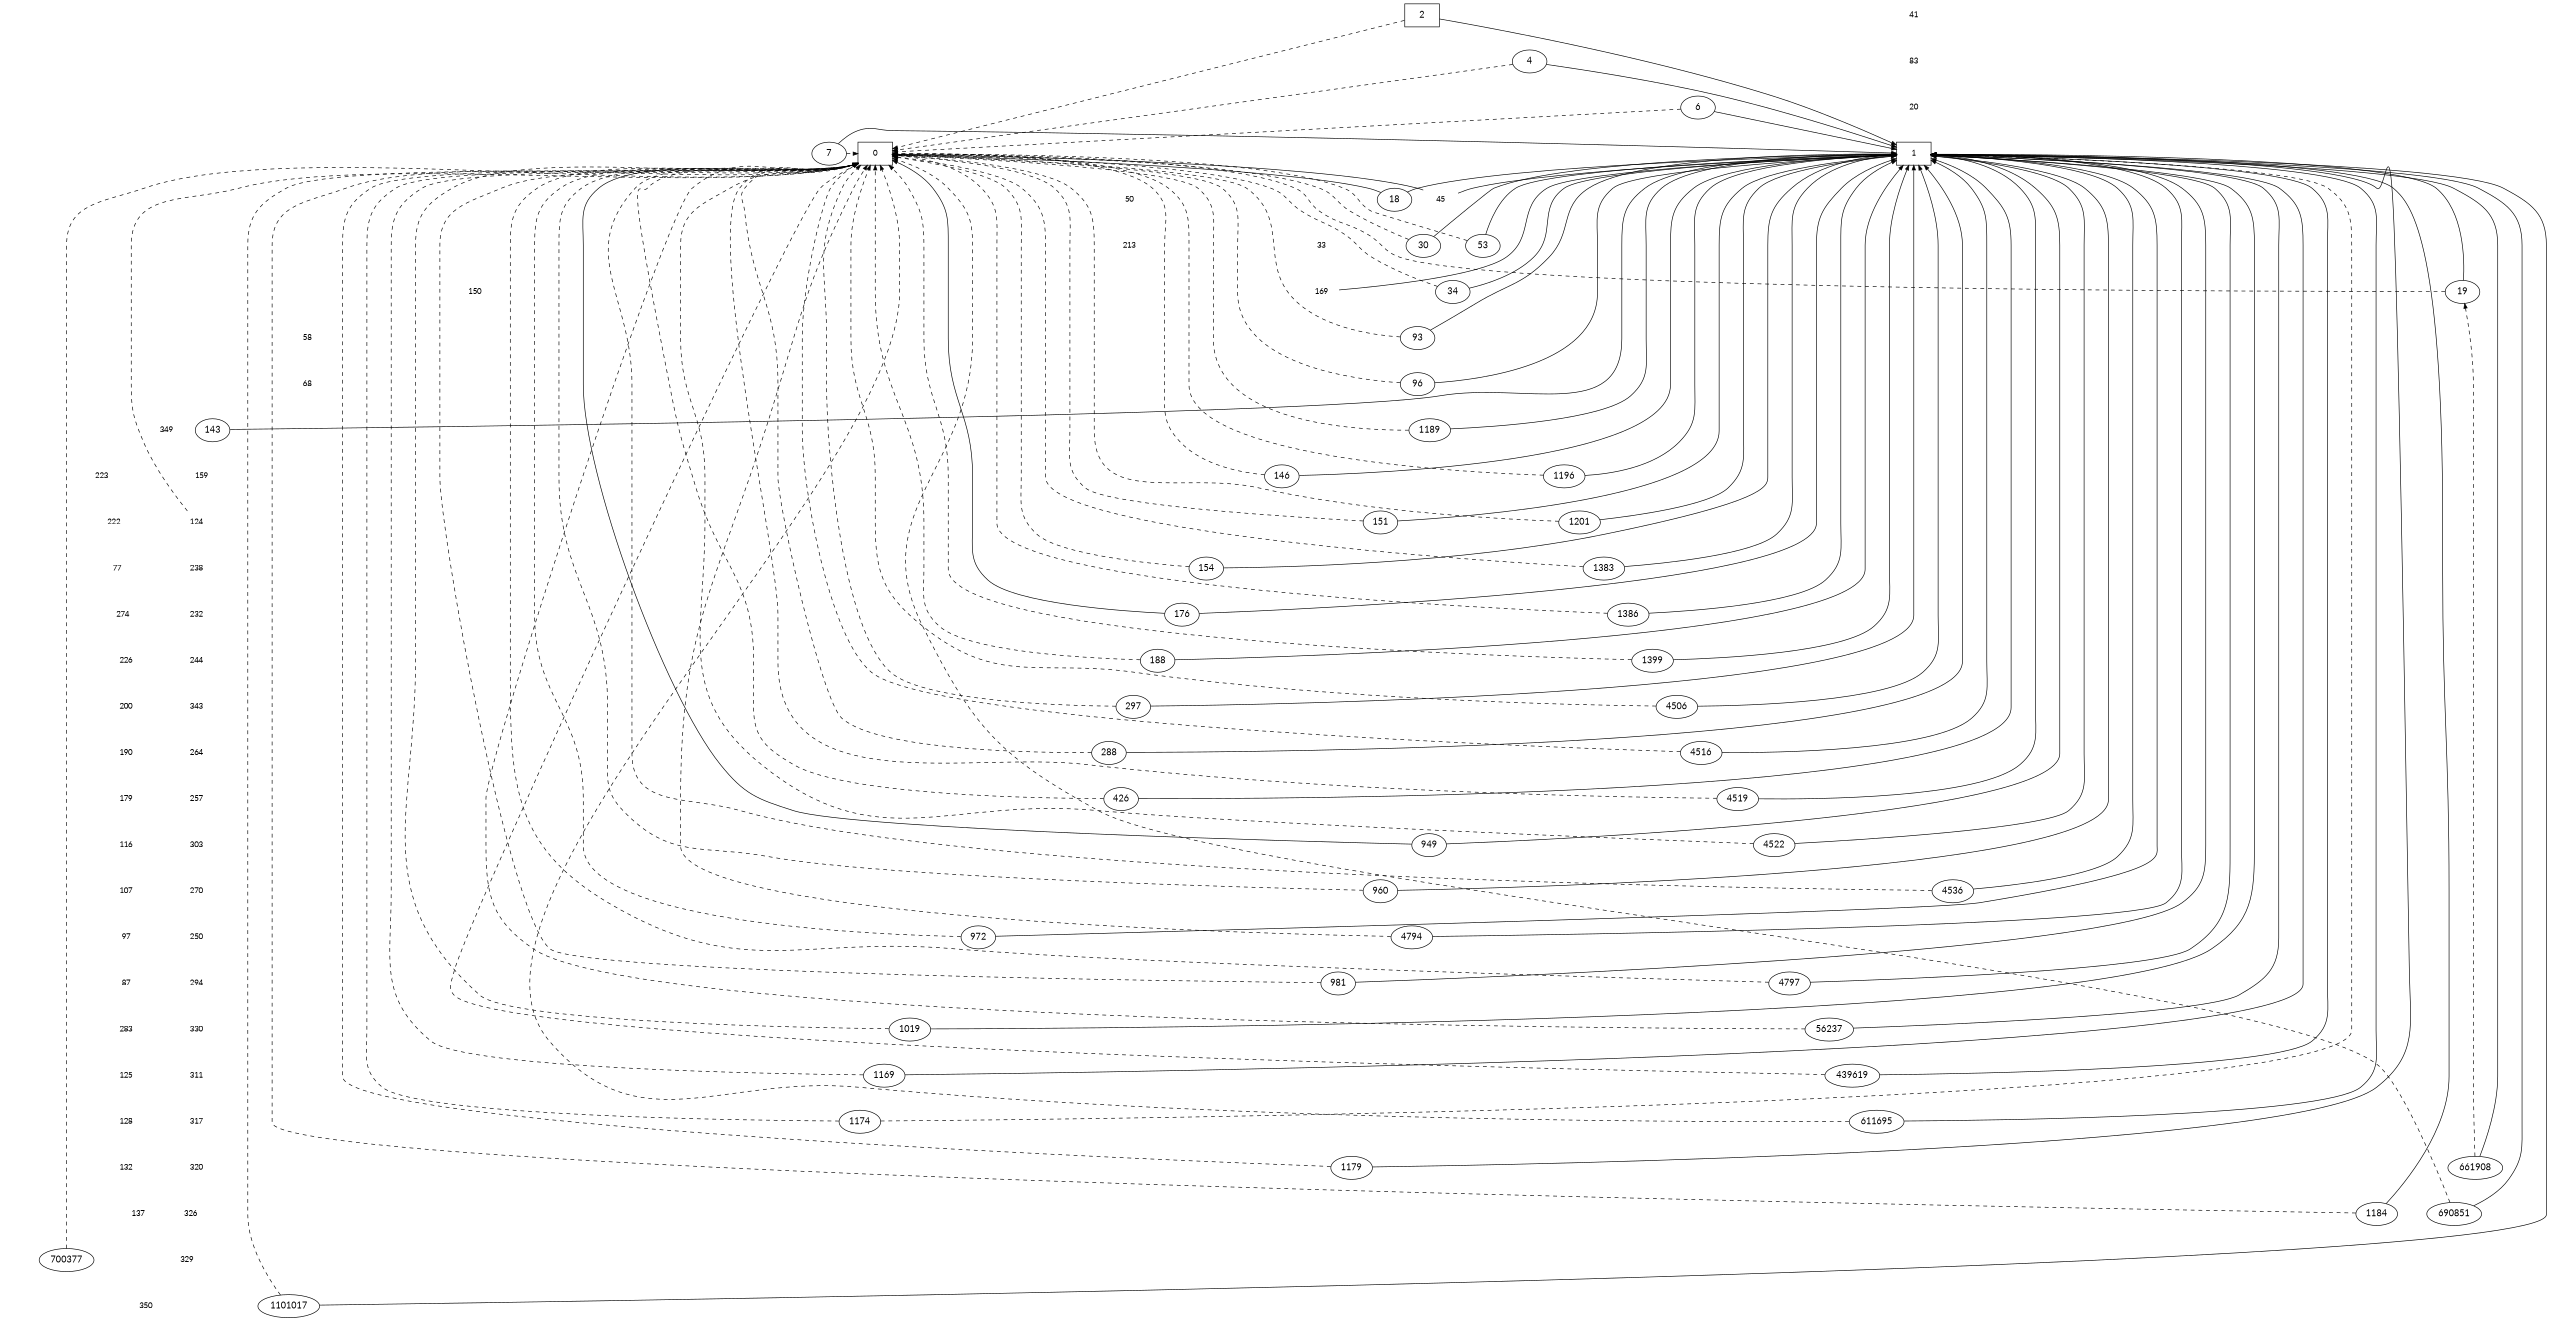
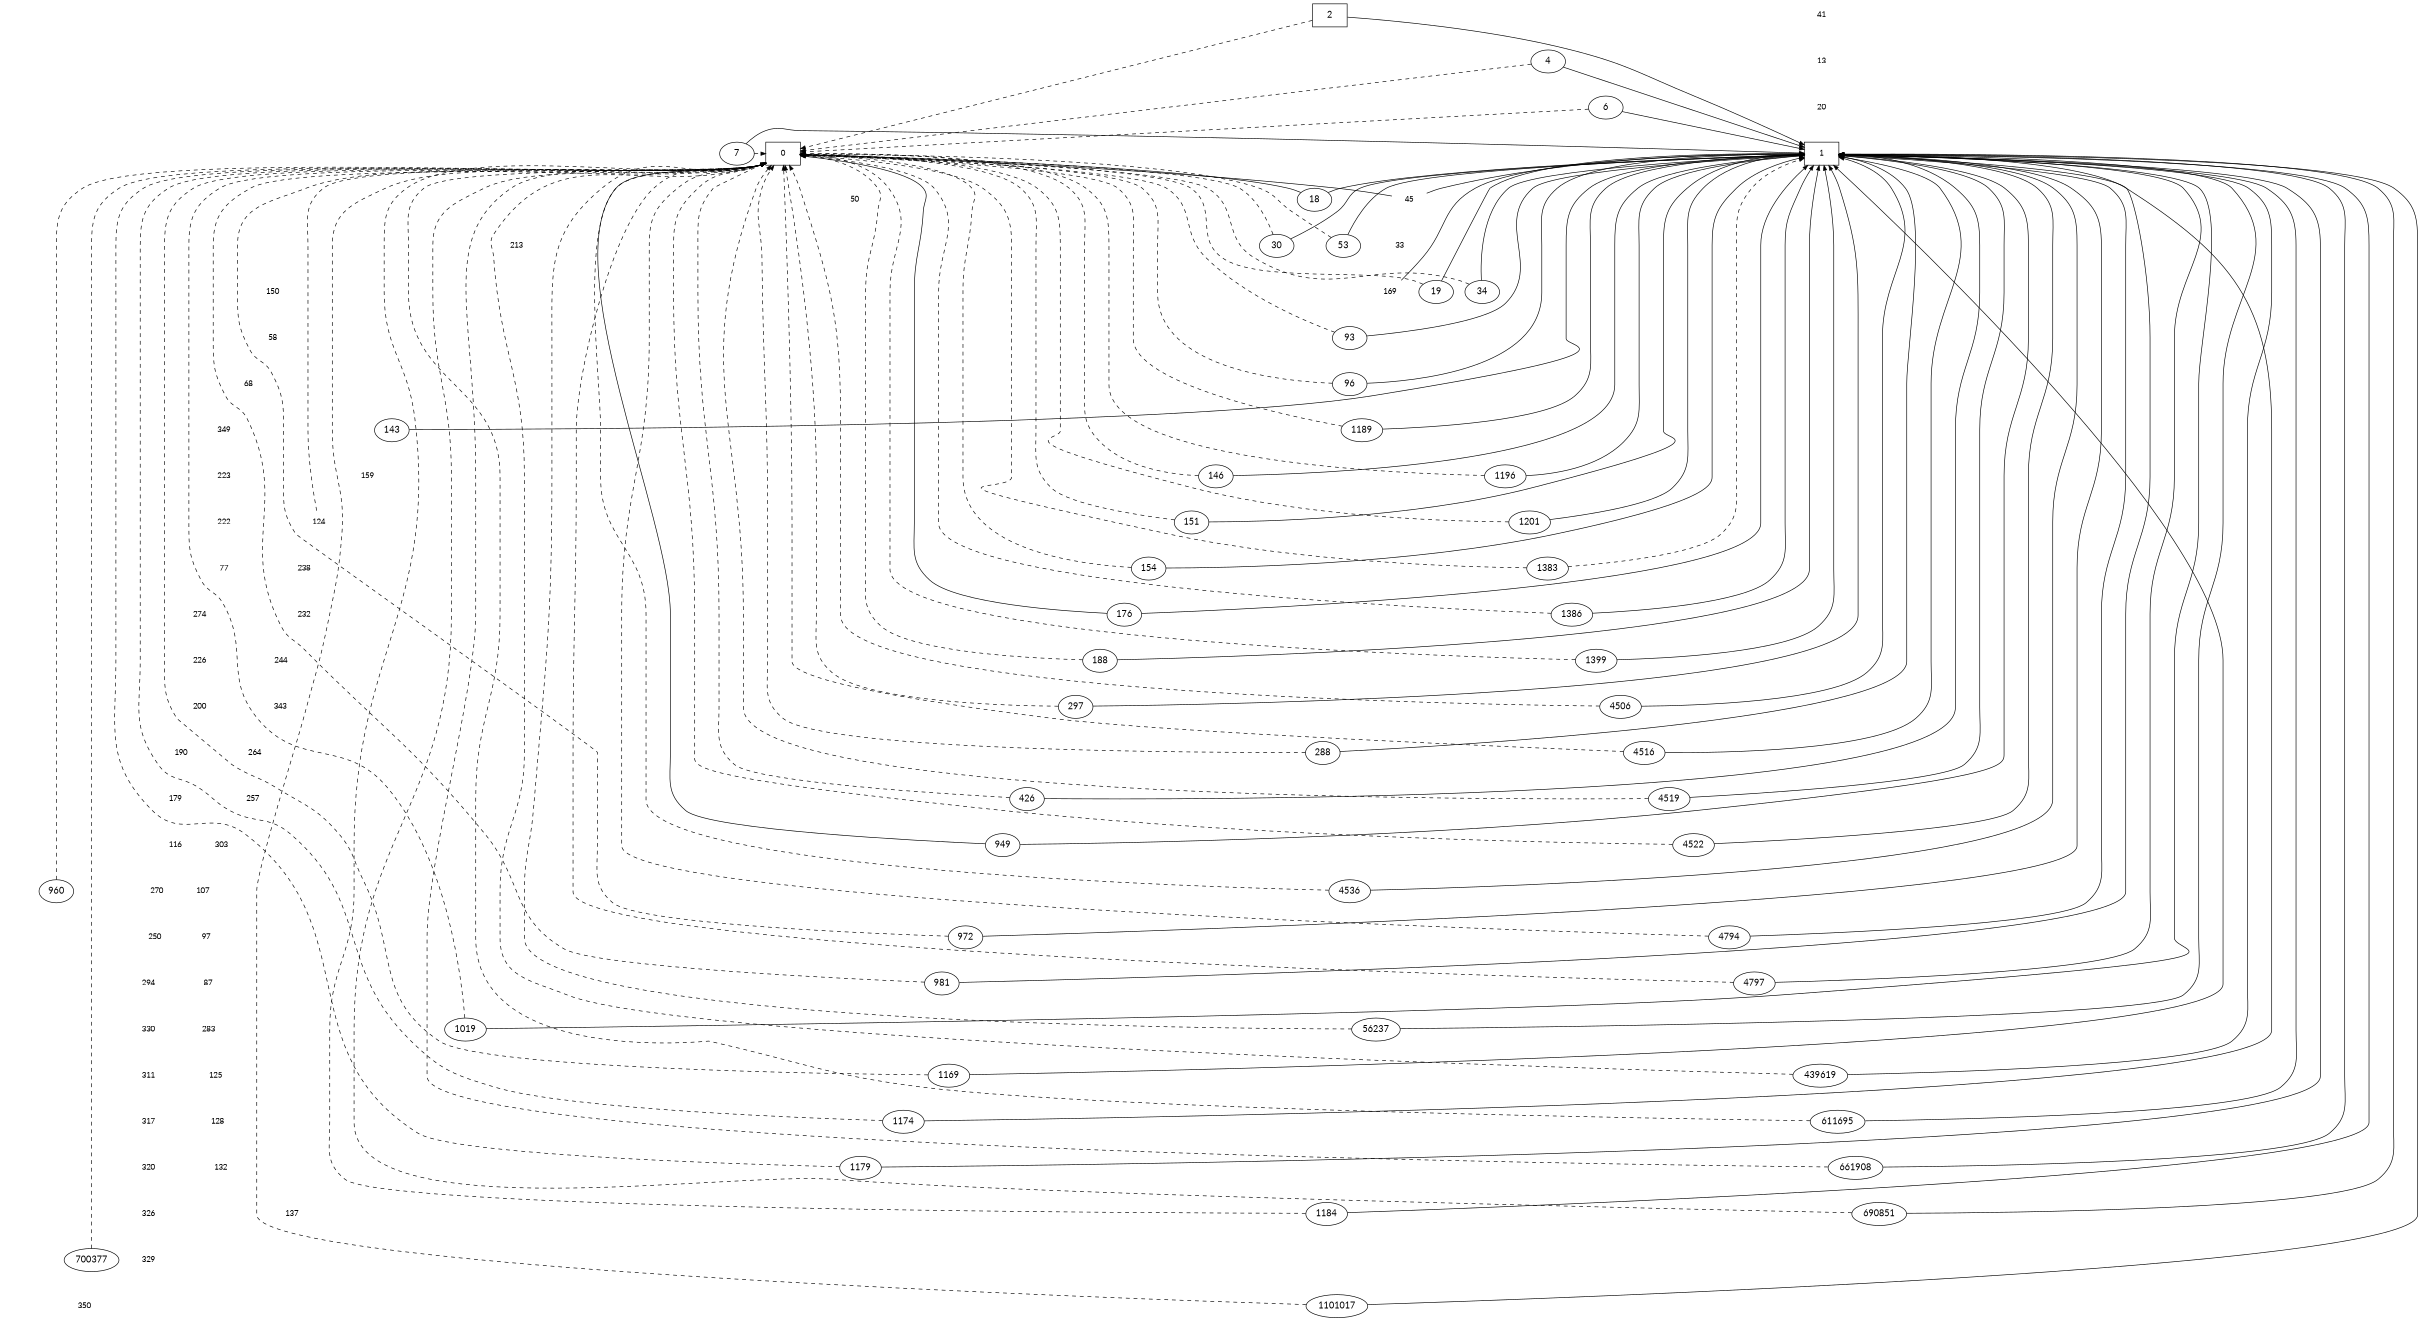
node "83": label "83" -> "13"
edge "1383" -> "1": style solid -> dashed
edge "661908" -> "19": now "661908" -> "0"
edge "960" -> "1": removed
edge "1174" -> "1": style dashed -> solid
